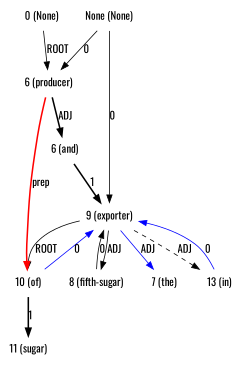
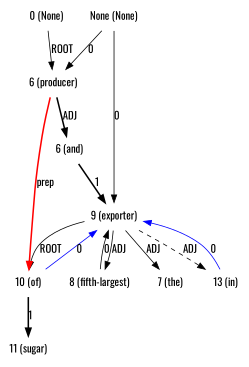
edge "9 (exporter)" -> "7 (the)": color blue -> black
node "8 (fifth-sugar)": label "8 (fifth-sugar)" -> "8 (fifth-largest)"
